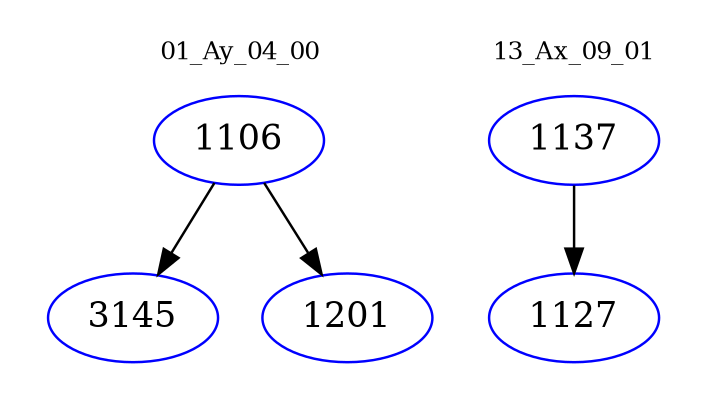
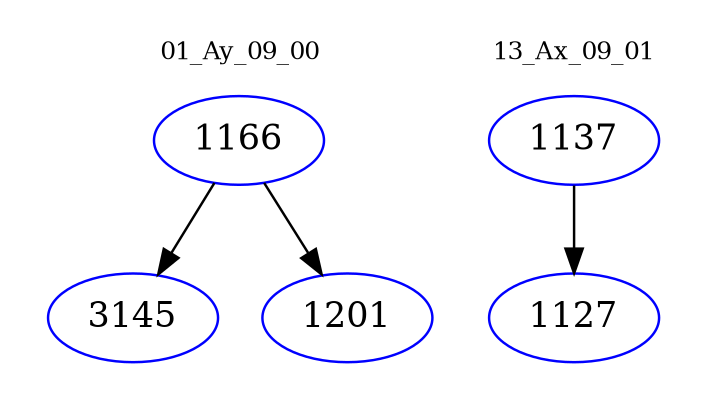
cluster "01_Ay_04_00": label "01_Ay_04_00" -> "01_Ay_09_00"
node "1106": label "1106" -> "1166"
